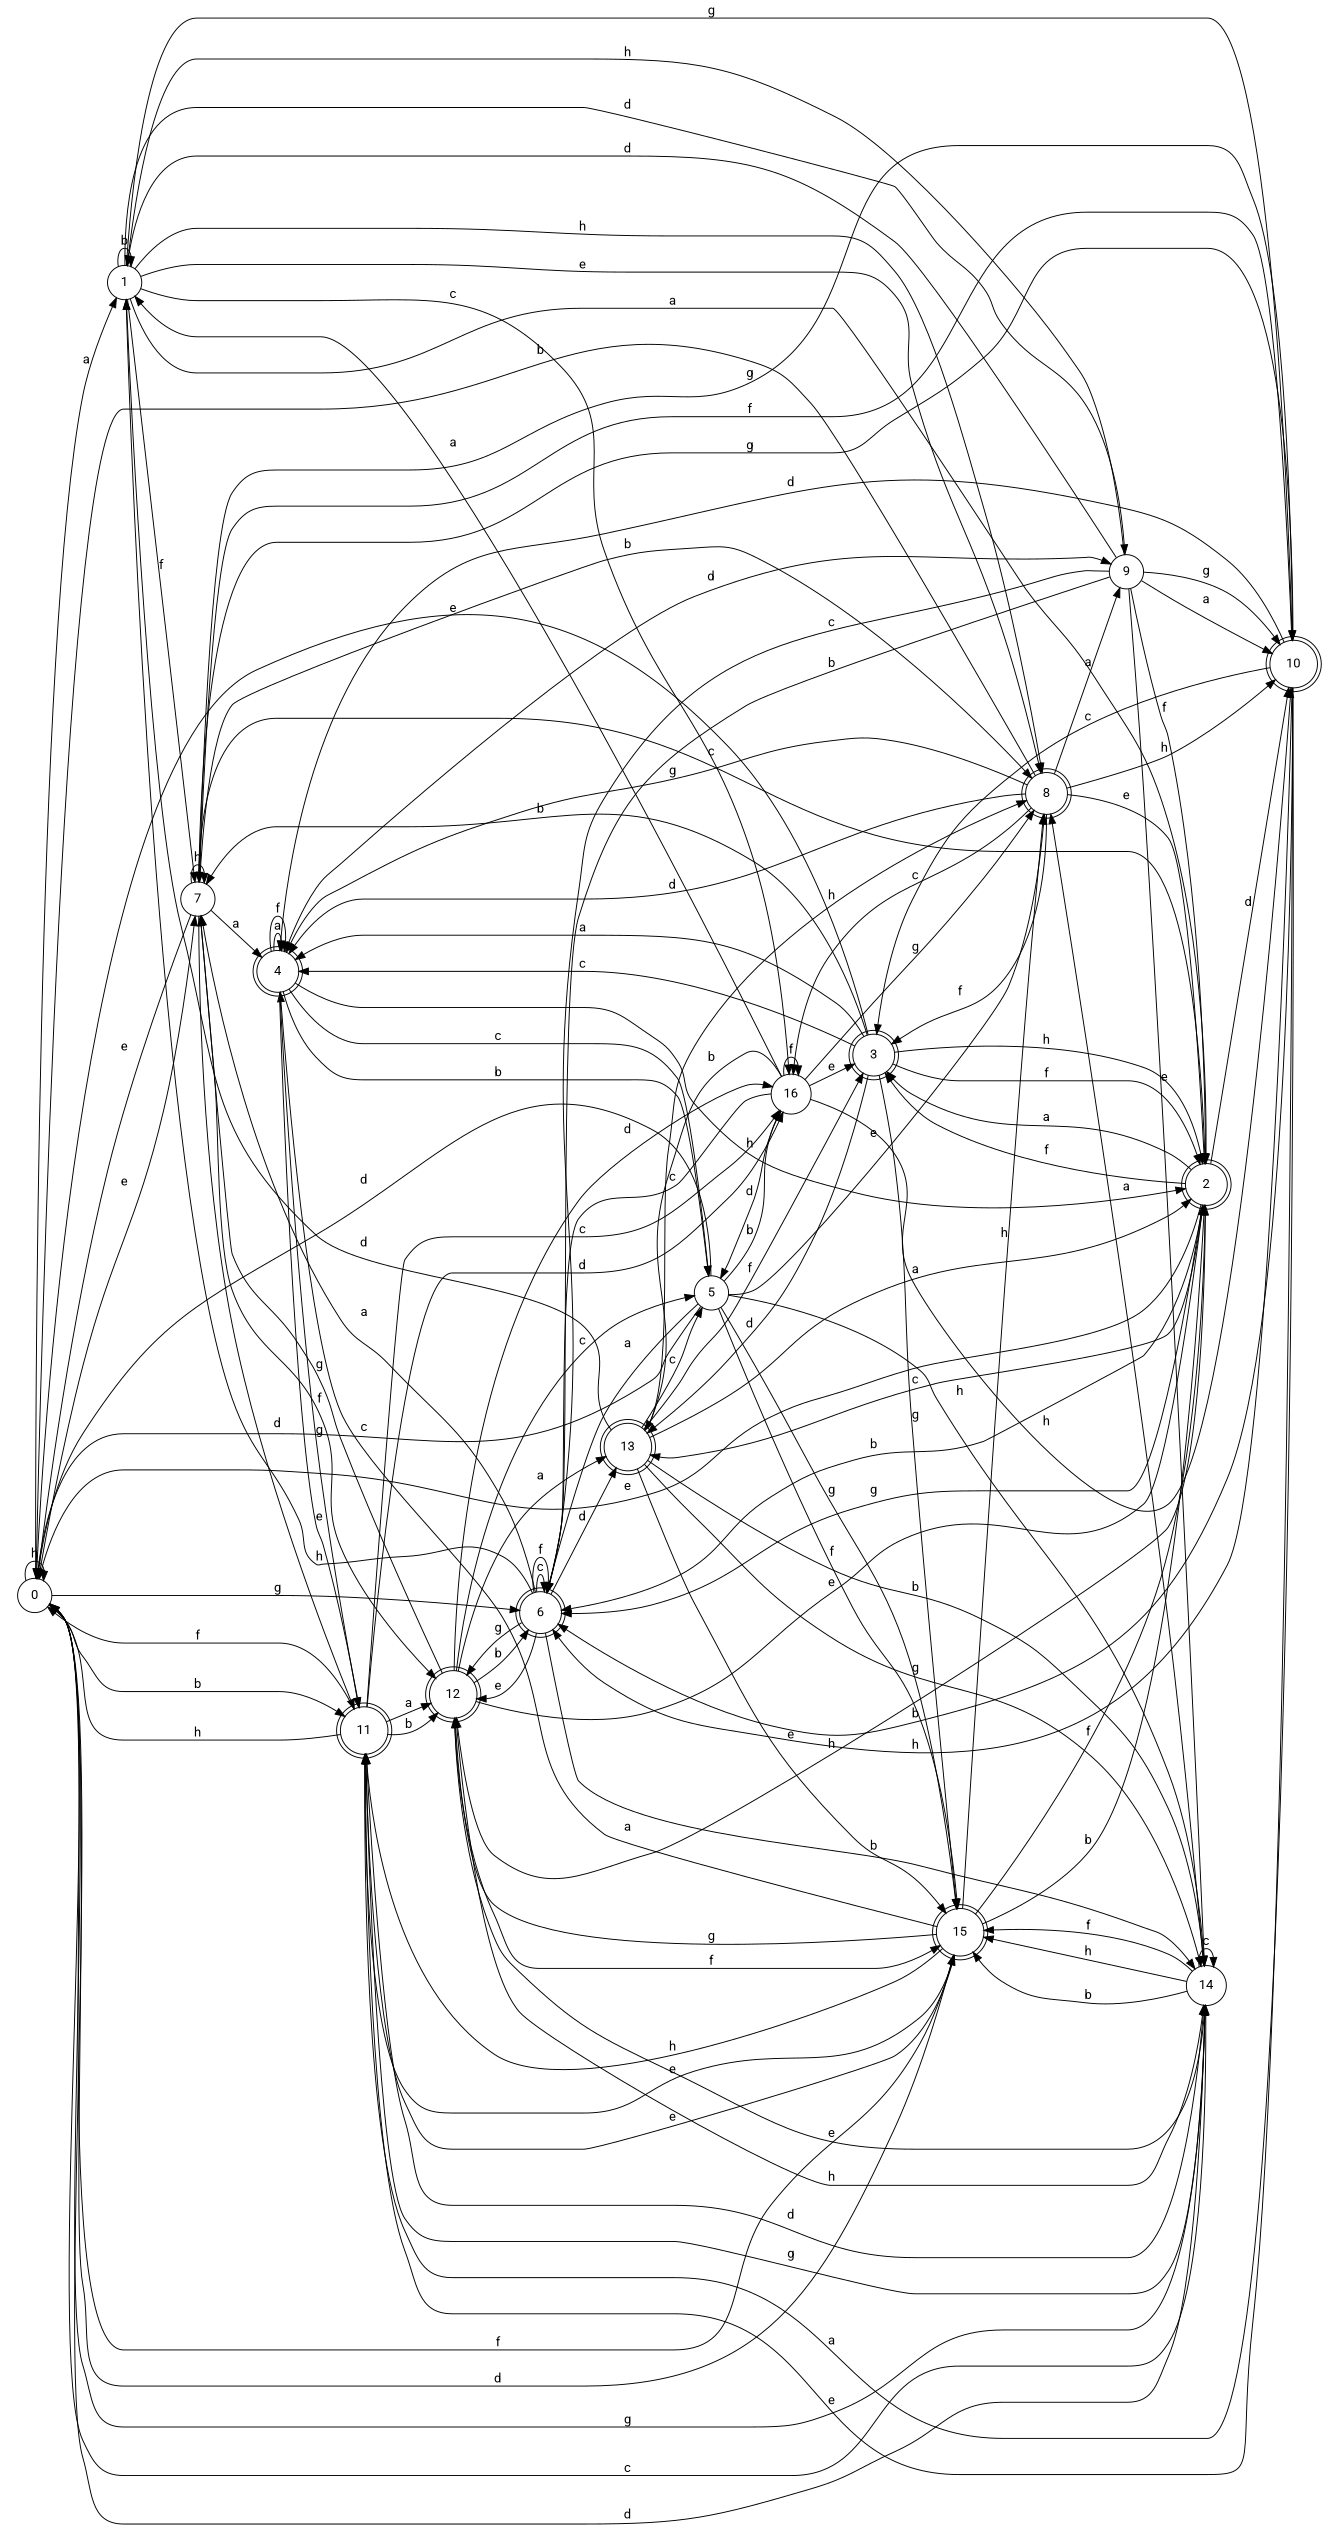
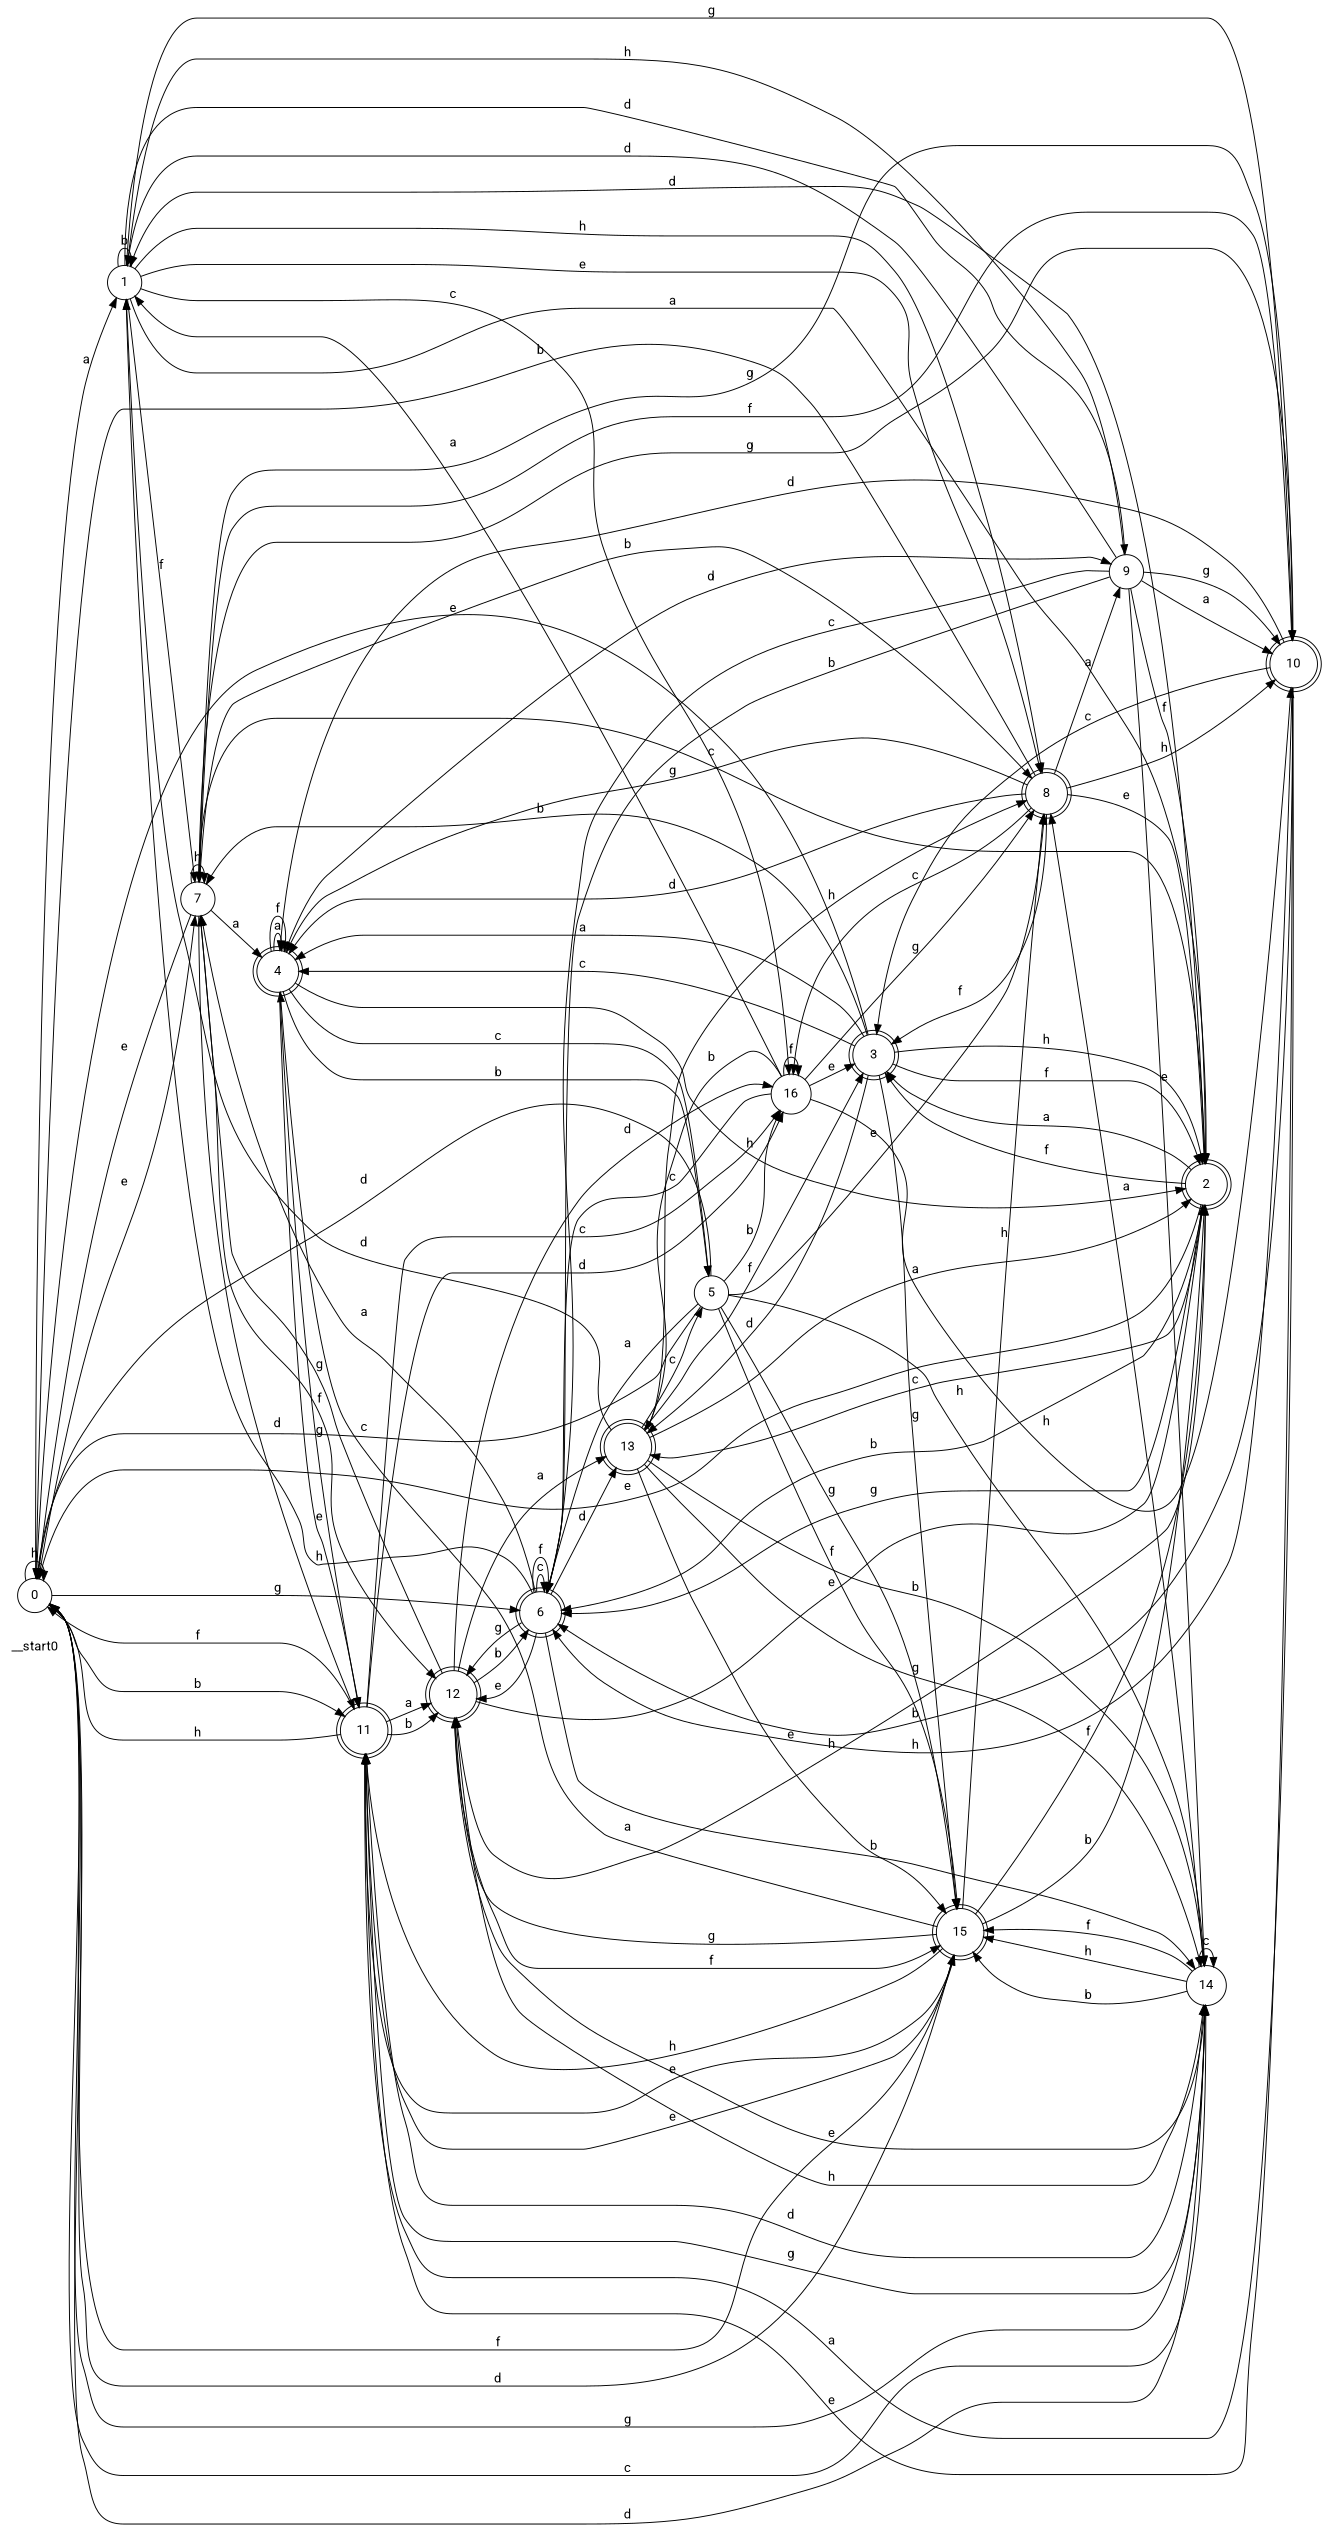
edge "2" -> "10": now "2" -> "1"
edge "16" -> "5": removed, label "d"
edge "12" -> "5": removed, label "c"
node "__start0": added
